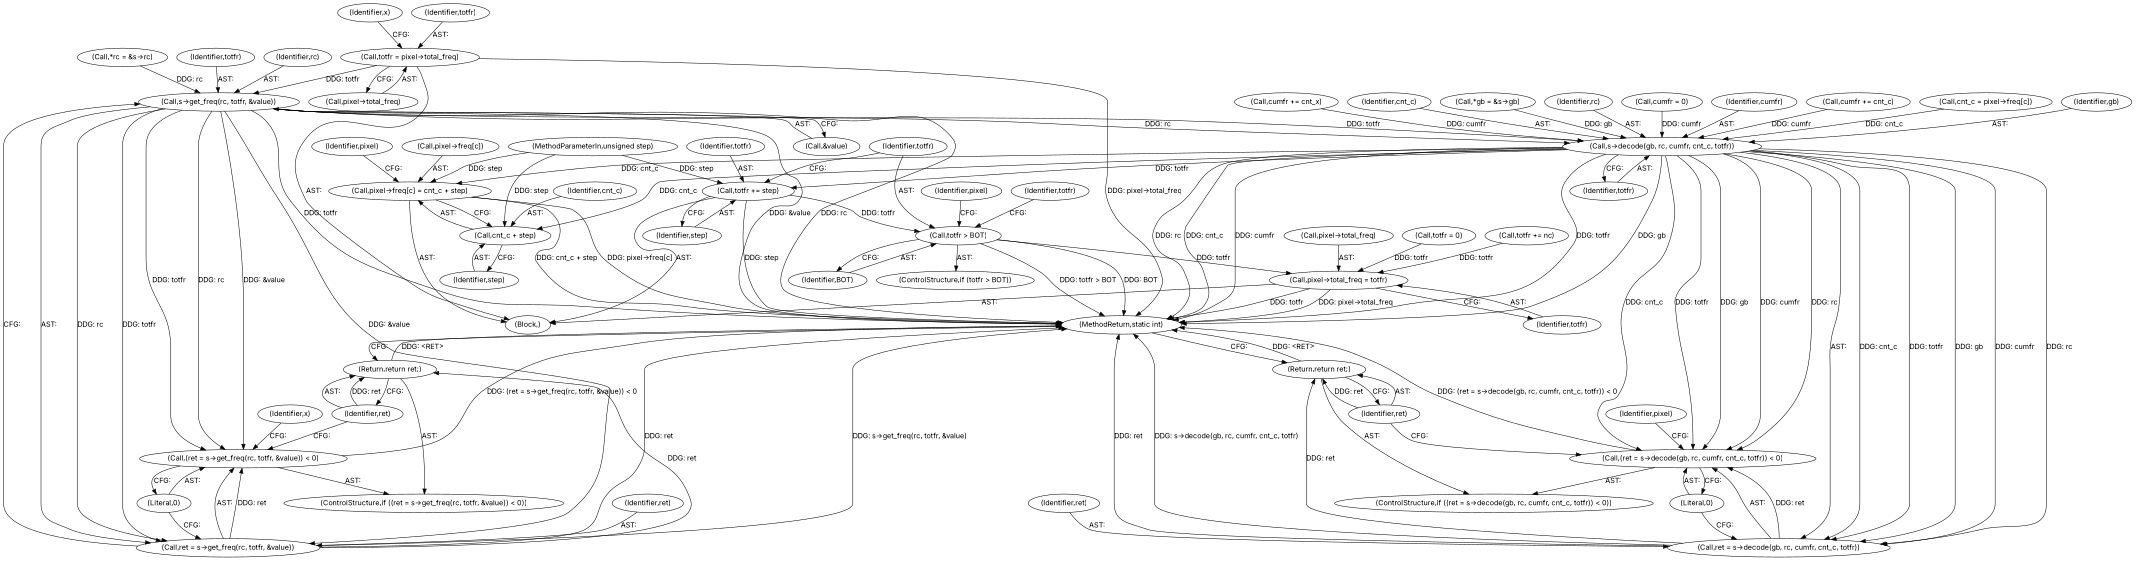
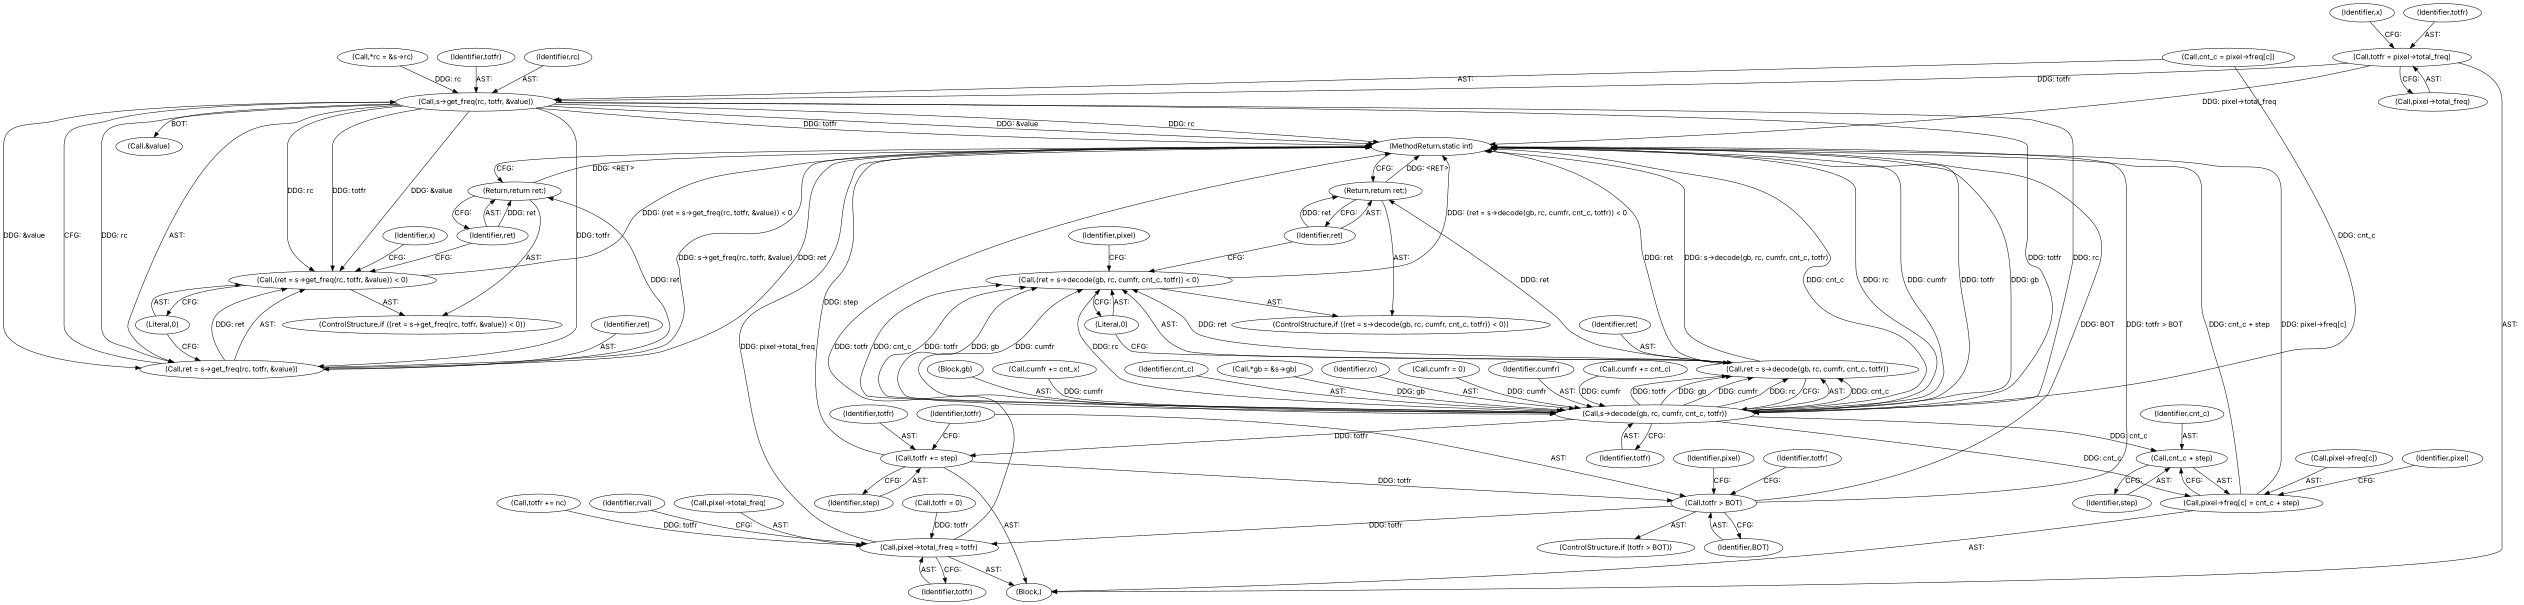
node "(Identifier,gb)": label "(Identifier,gb)" -> "(Block,gb)"
edge "(Call,&value)" -> "(Call,s->get_freq(rc, totfr, &value))": now "(Call,cnt_c = pixel->freq[c])" -> "(Call,s->get_freq(rc, totfr, &value))"
edge "(Call,s->get_freq(rc, totfr, &value))" -> "(Call,&value)": label "CFG: " -> "BOT: "
node "(MethodParameterIn,unsigned step)": removed
edge "(Call,ret = s->decode(gb, rc, cumfr, cnt_c, totfr))" -> "(Call,s->decode(gb, rc, cumfr, cnt_c, totfr))": added, label "CFG:"
node "(Identifier,rval)": added
